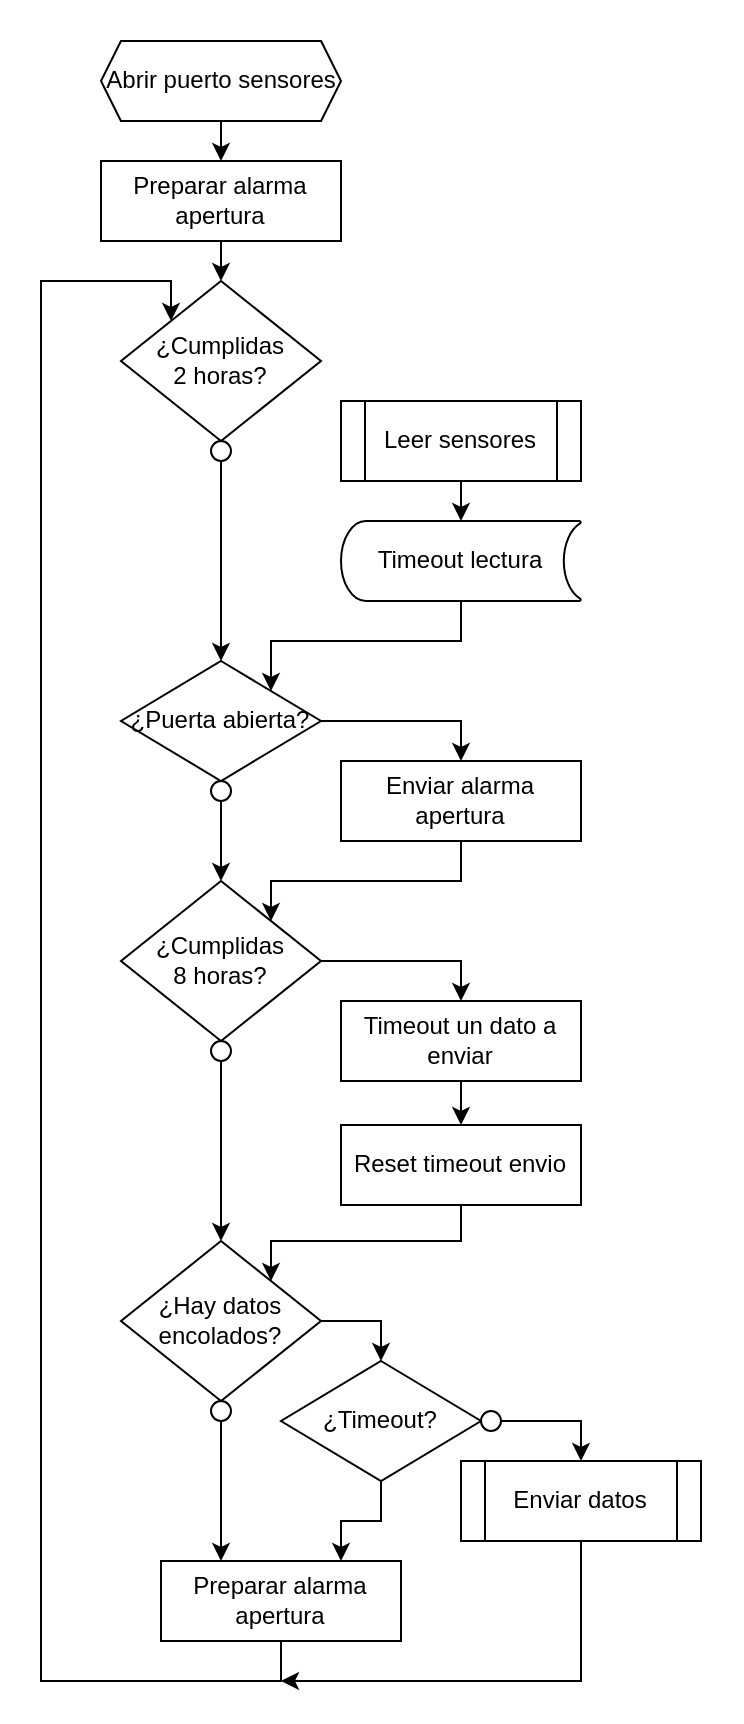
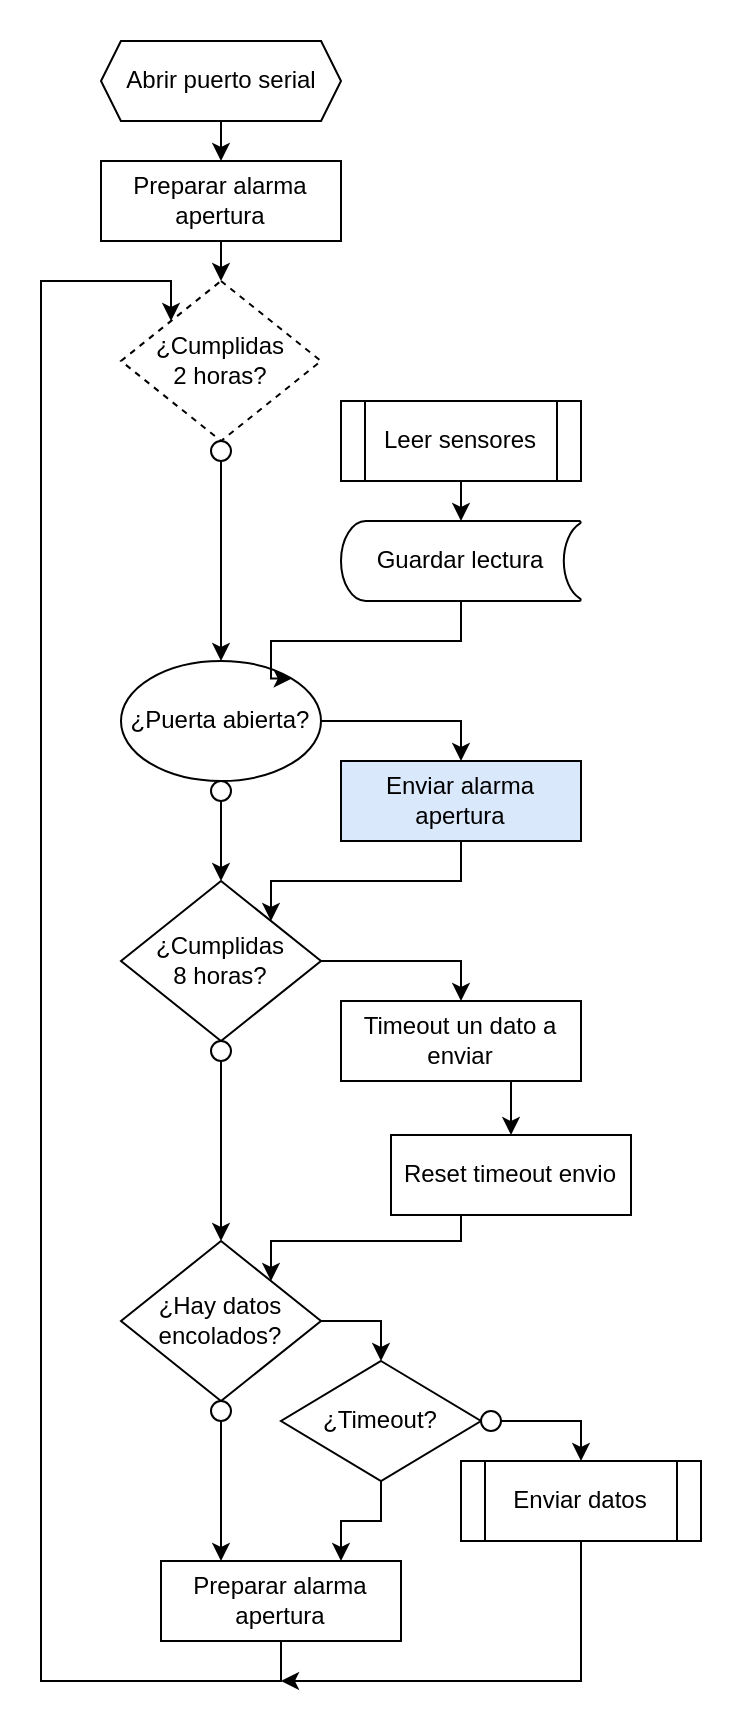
node "Abrir puerto sensores": label "Abrir puerto sensores" -> "Abrir puerto serial"
node "¿Cumplidas 2 horas?": style solid -> dashed
node "Timeout lectura": label "Timeout lectura" -> "Guardar lectura"
node "¿Puerta abierta?": shape diamond -> ellipse
node "Enviar alarma apertura": fillcolor #ffffff -> #dae8fc
node "Reset timeout envio": moved (461, 1165) -> (511, 1175)
